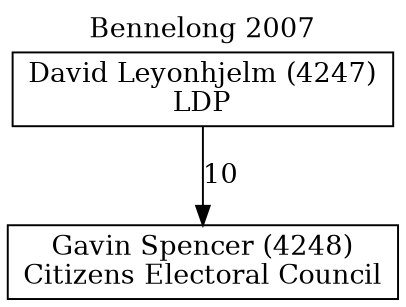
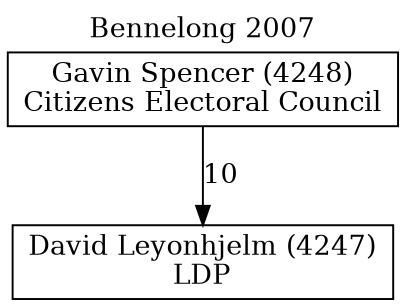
edge "David Leyonhjelm (4247) LDP" -> "Gavin Spencer (4248) Citizens Electoral Council": reversed
